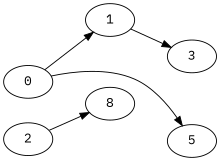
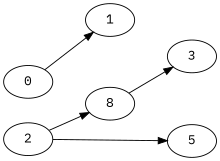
edge "1" -> "3": now "8" -> "3"
edge "0" -> "5": now "2" -> "5"
